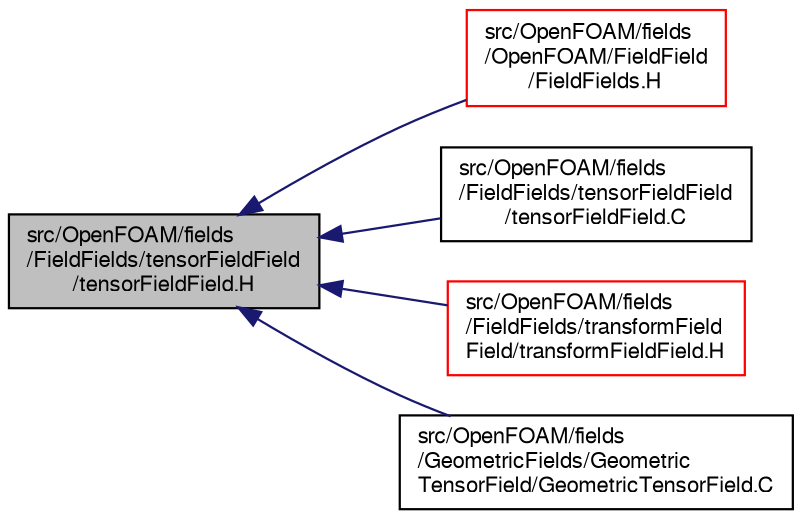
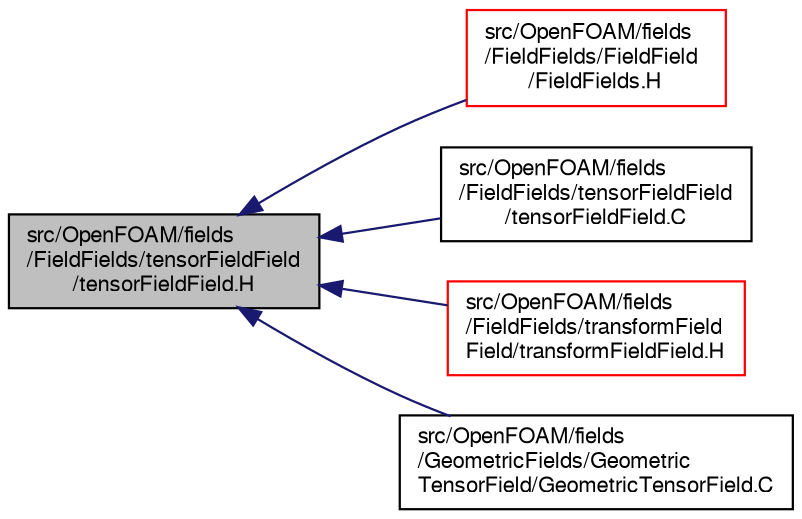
node "src/OpenFOAM/fields /OpenFOAM/FieldField /FieldFields.H": label "src/OpenFOAM/fields /OpenFOAM/FieldField /FieldFields.H" -> "src/OpenFOAM/fields /FieldFields/FieldField /FieldFields.H"
